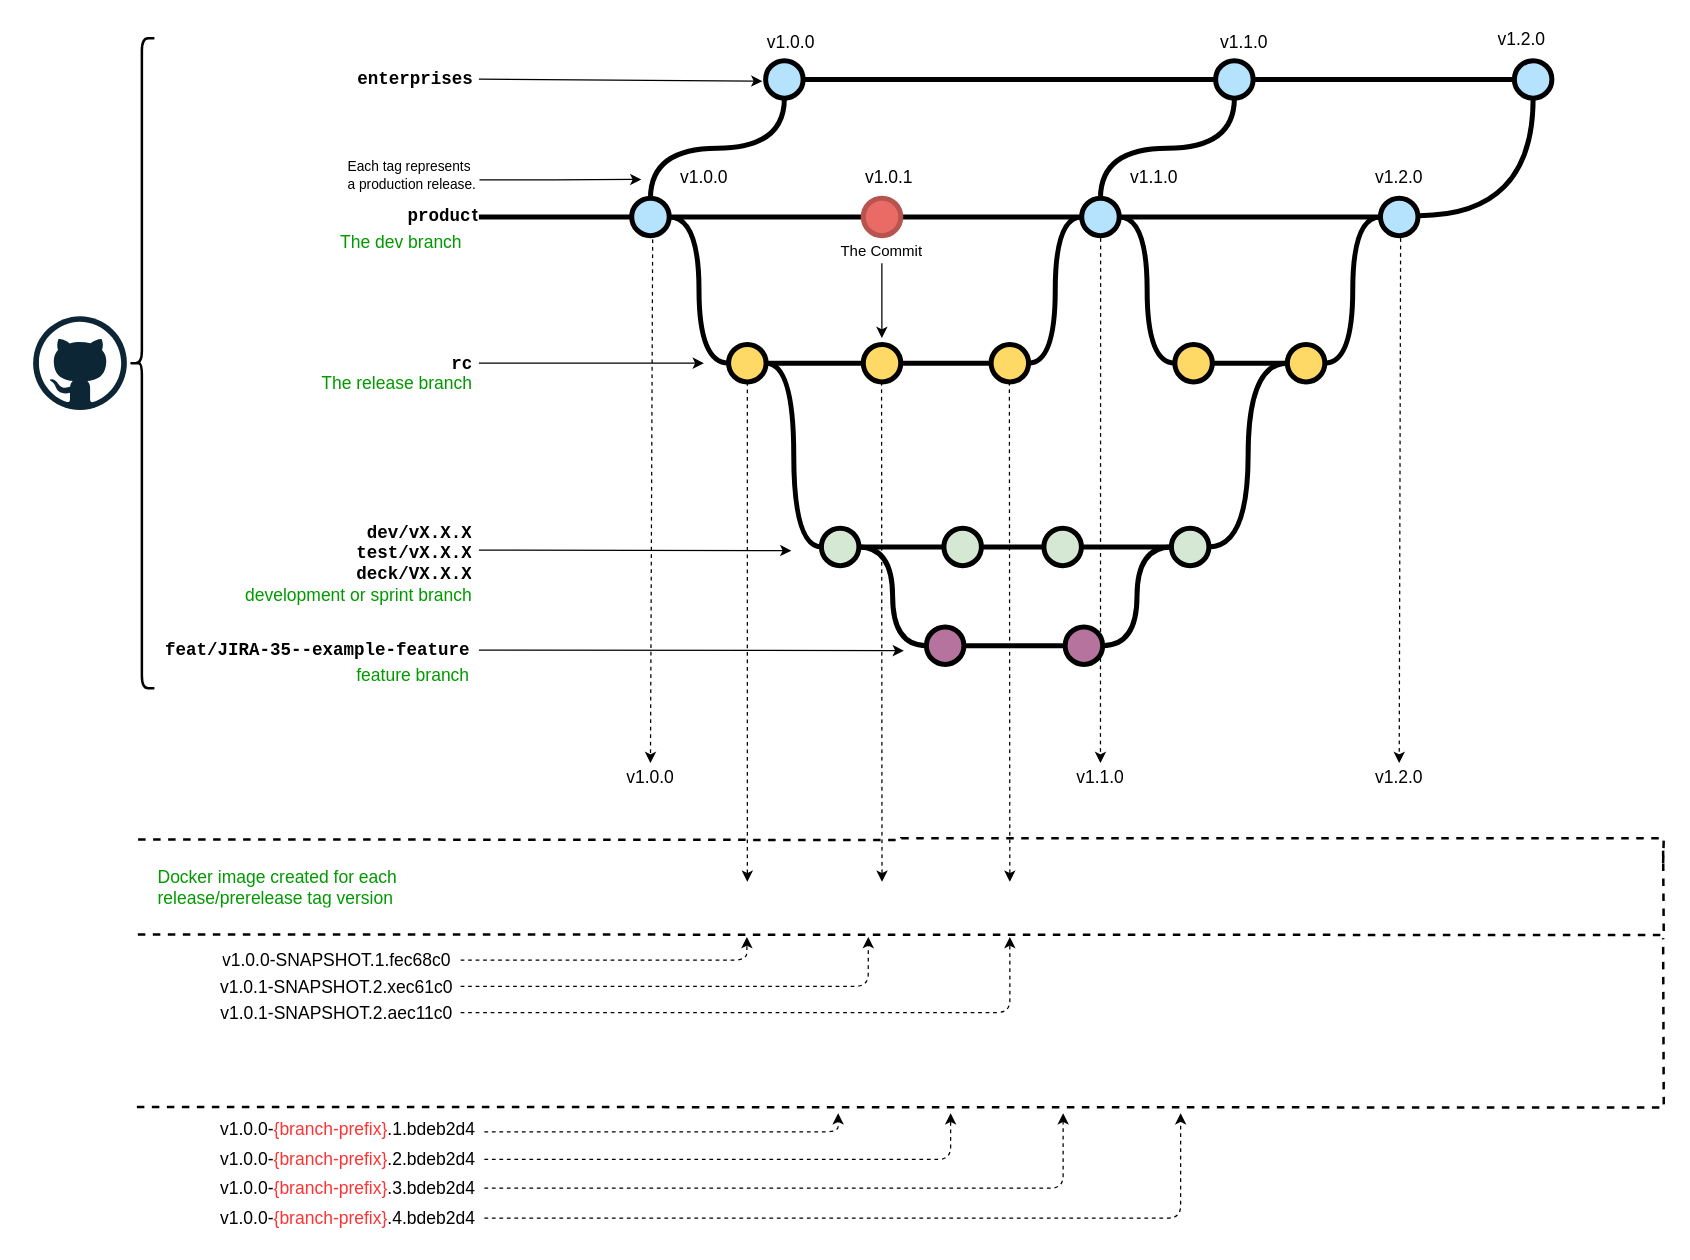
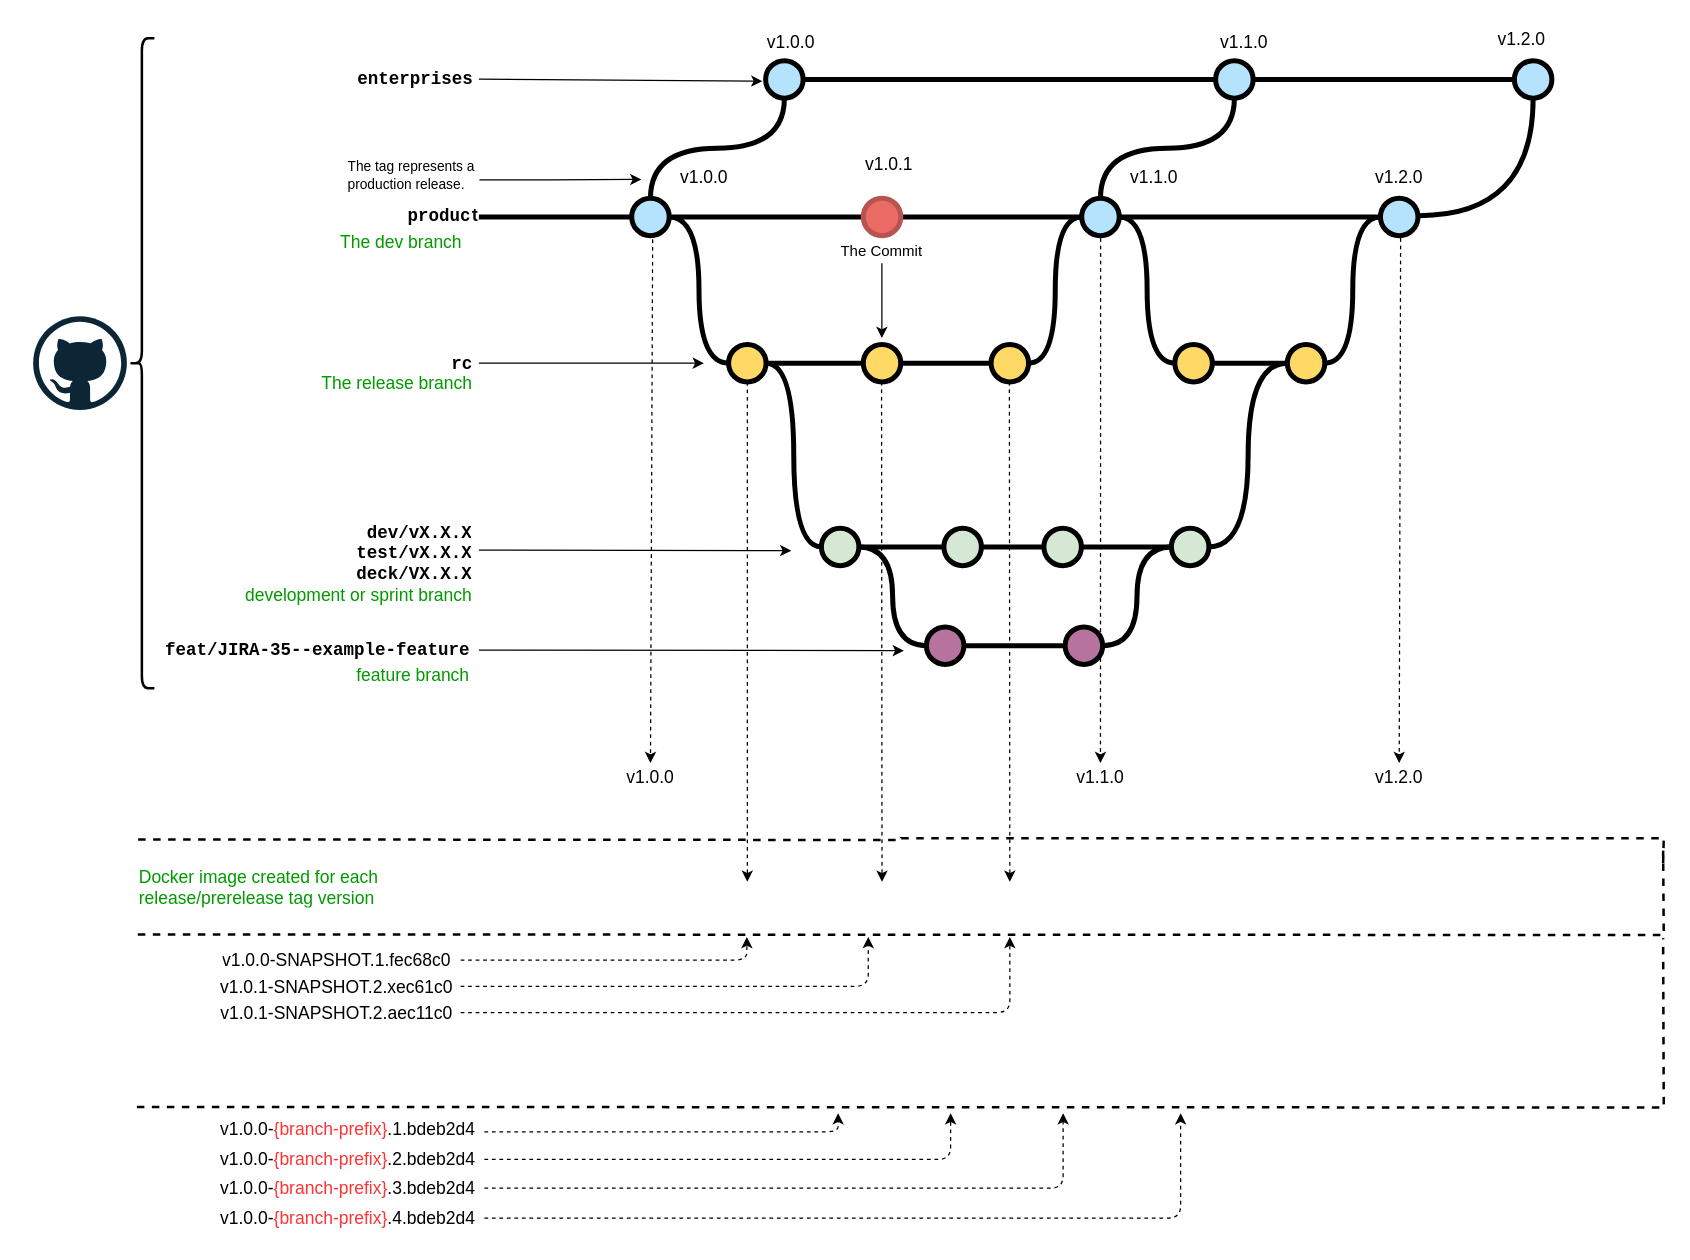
node "Each tag represents a production release.": label "Each tag represents a production release." -> "The tag represents a production release."
node "v1.0.1": moved (889, 176) -> (889, 163)
node "Docker image created for each release/prerelease tag version": moved (279, 887) -> (260, 887)
